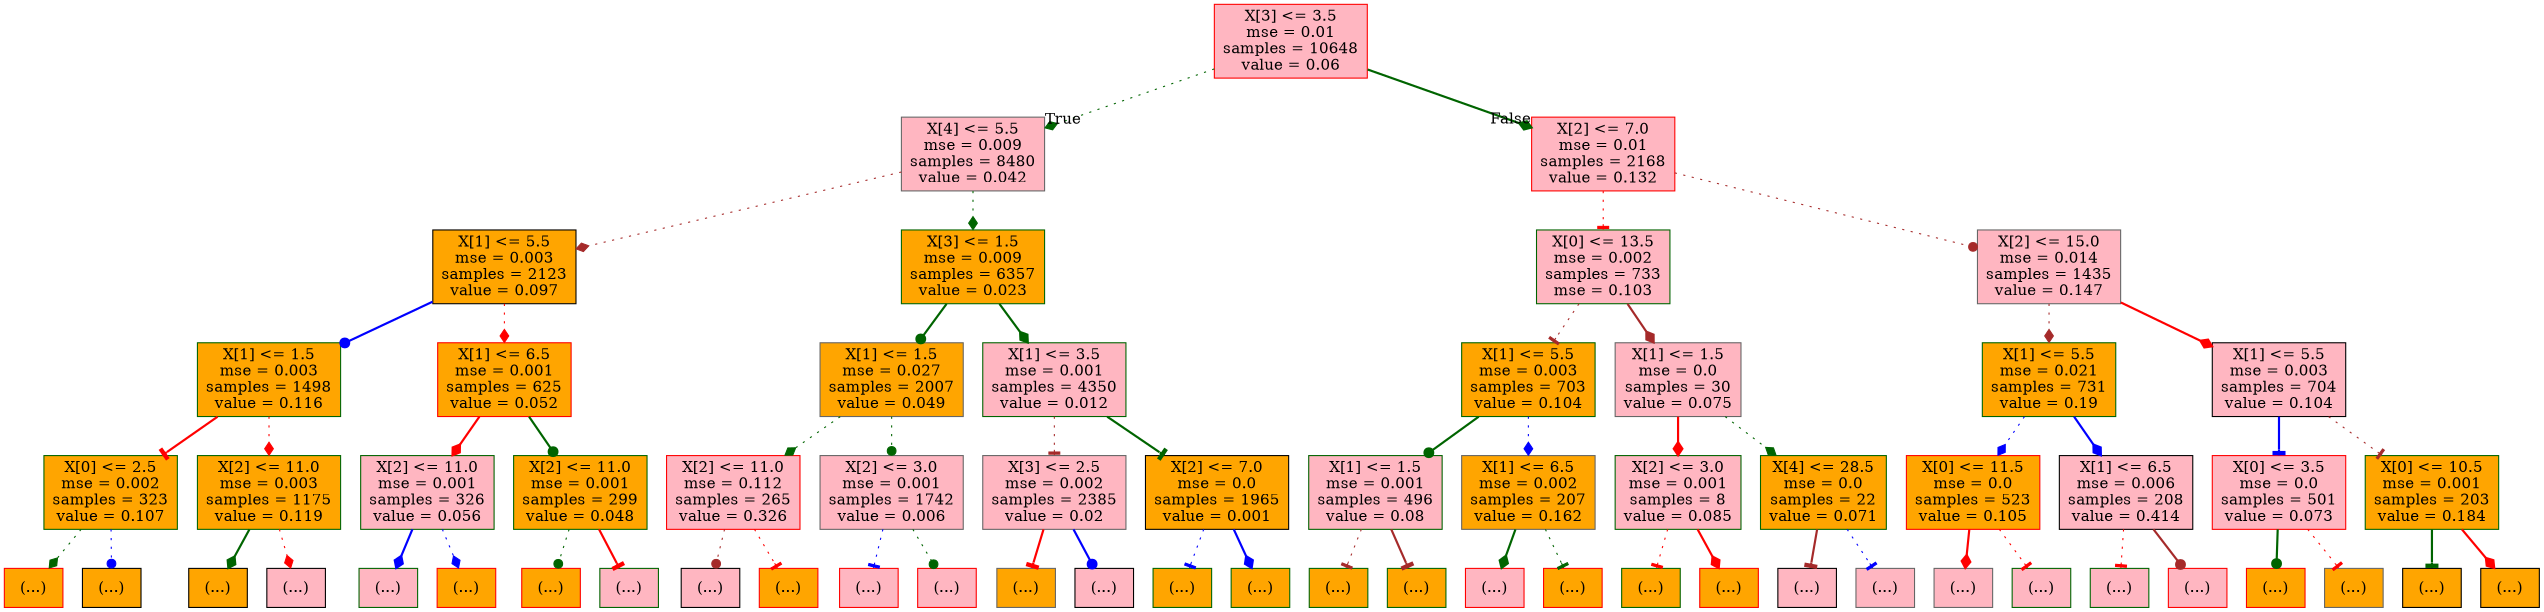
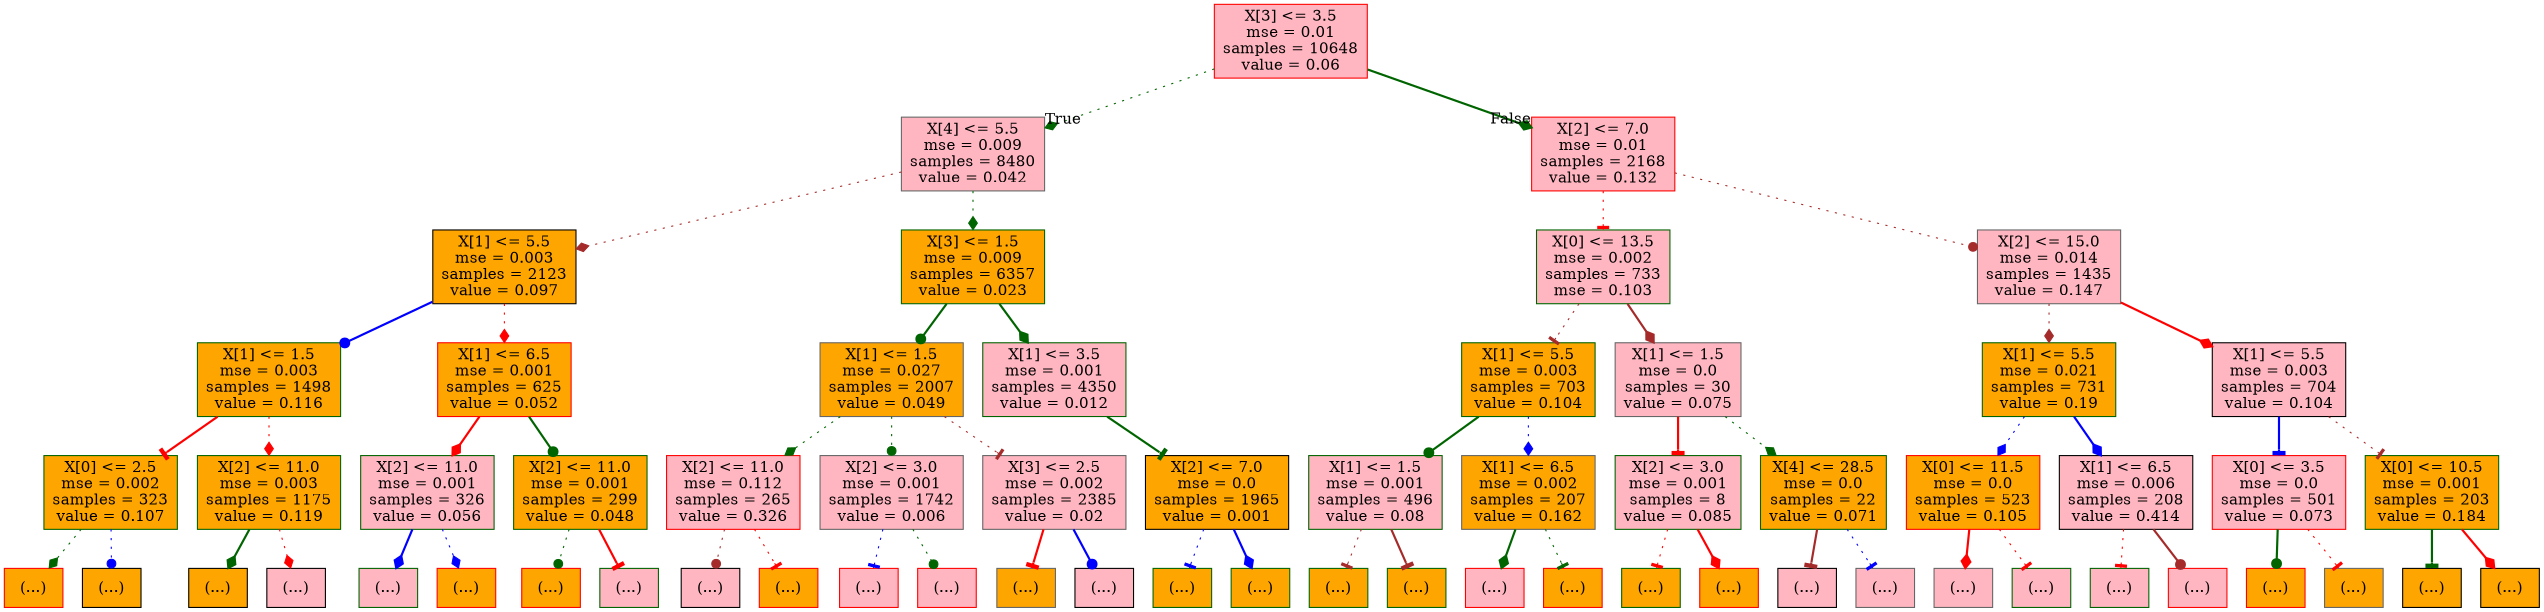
edge "X[1] <= 3.5 mse = 0.001 samples = 4350 value = 0.012" -> "X[3] <= 2.5 mse = 0.002 samples = 2385 value = 0.02": now "X[1] <= 1.5 mse = 0.027 samples = 2007 value = 0.049" -> "X[3] <= 2.5 mse = 0.002 samples = 2385 value = 0.02"
edge "X[1] <= 1.5 mse = 0.0 samples = 30 value = 0.075" -> "X[2] <= 3.0 mse = 0.001 samples = 8 value = 0.085": arrowhead diamond -> tee
